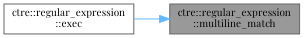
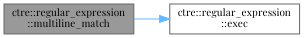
edge "ctre::regular_expression ::exec" -> "ctre::regular_expression ::multiline_match": reversed
